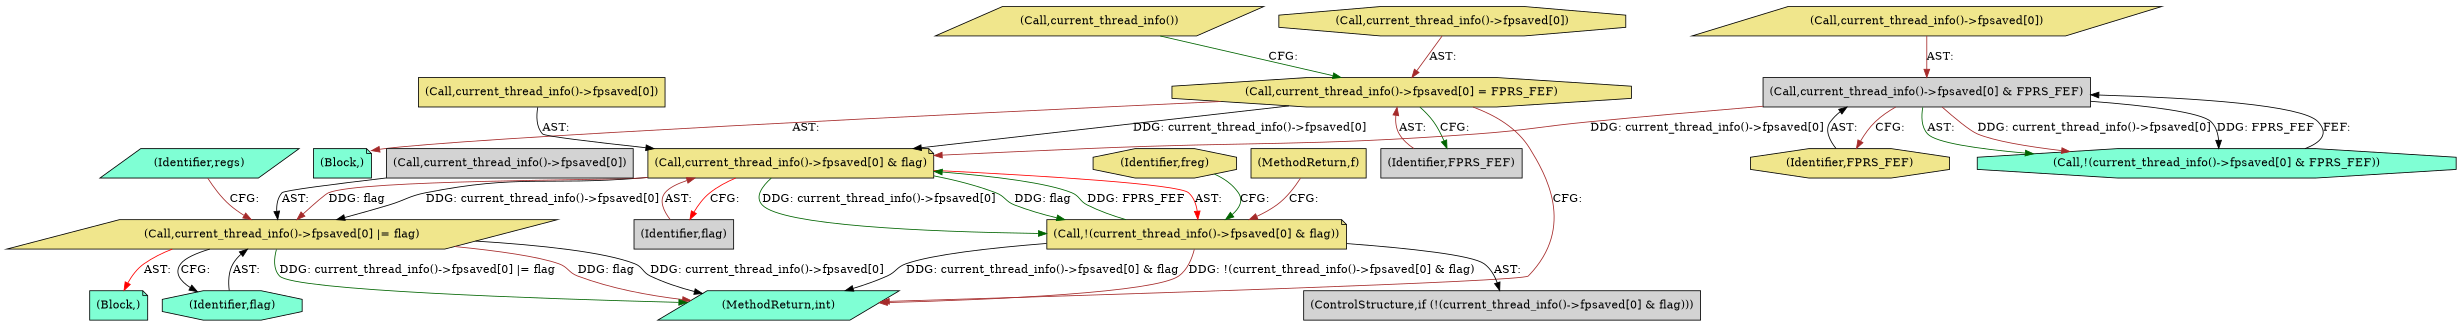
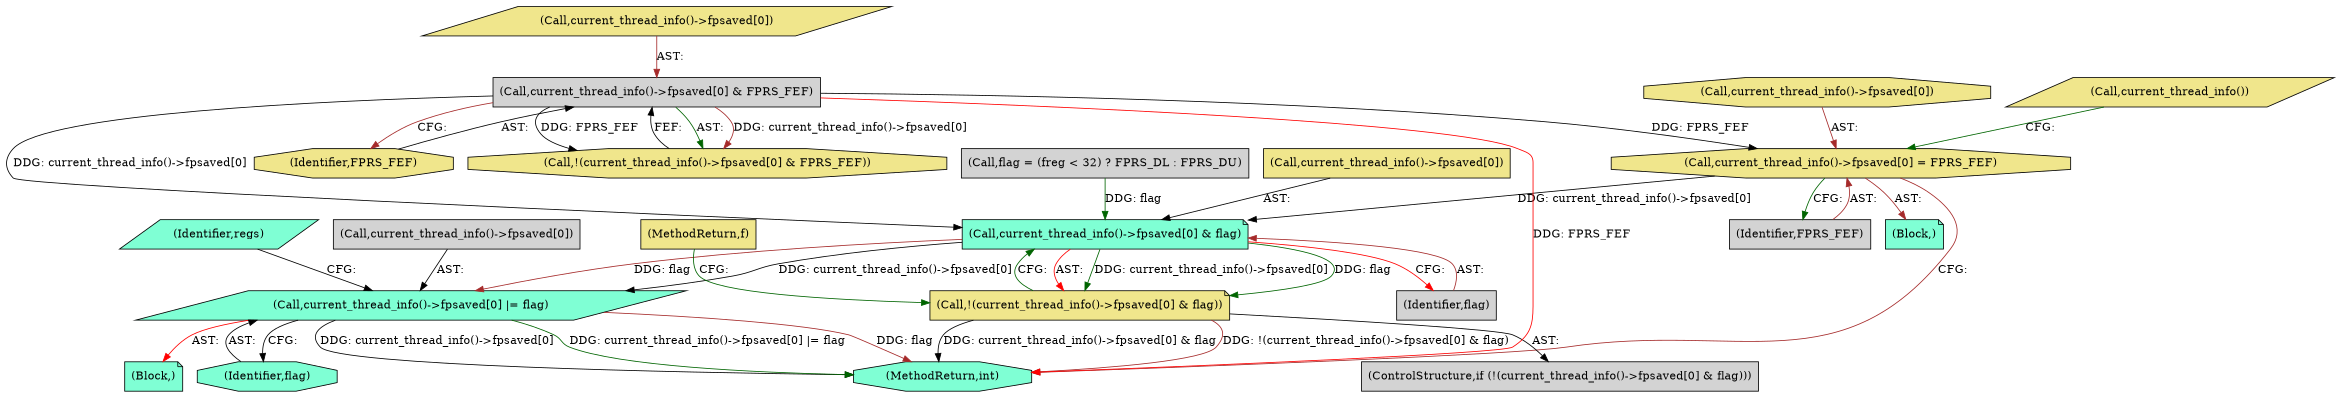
edge "(Call,current_thread_info()->fpsaved[0] & FPRS_FEF)" -> "(Call,current_thread_info()->fpsaved[0] = FPRS_FEF)": added, label "DDG: FPRS_FEF"
edge "(Call,current_thread_info()->fpsaved[0] & FPRS_FEF)" -> "(Call,current_thread_info()->fpsaved[0] & flag)": color brown -> black
edge "(Call,current_thread_info()->fpsaved[0] & FPRS_FEF)" -> "(MethodReturn,int)": added, label "DDG: FPRS_FEF"
node "(Call,current_thread_info()->fpsaved[0] & flag)": fillcolor khaki -> aquamarine
node "(Call,flag = (freg < 32) ? FPRS_DL : FPRS_DU)": added
node "(Identifier,freg)": removed
node "(Call,!(current_thread_info()->fpsaved[0] & FPRS_FEF))": fillcolor aquamarine -> khaki
edge "(Identifier,regs)" -> "(Call,current_thread_info()->fpsaved[0] |= flag)": color brown -> black
edge "(Call,!(current_thread_info()->fpsaved[0] & flag))" -> "(Call,current_thread_info()->fpsaved[0] & flag)": label "DDG: FPRS_FEF" -> "CFG: "
edge "(MethodReturn,f)" -> "(Call,!(current_thread_info()->fpsaved[0] & flag))": color brown -> darkgreen
node "(Call,current_thread_info()->fpsaved[0] |= flag)": fillcolor khaki -> aquamarine
node "(MethodReturn,int)": shape parallelogram -> octagon
